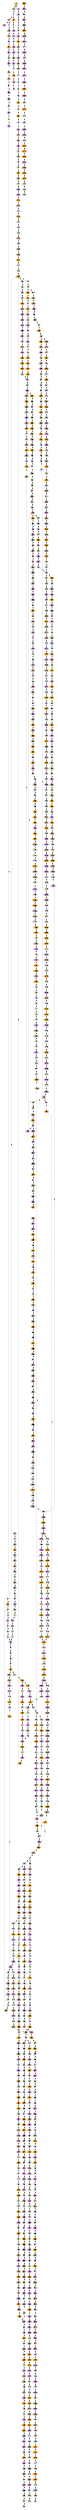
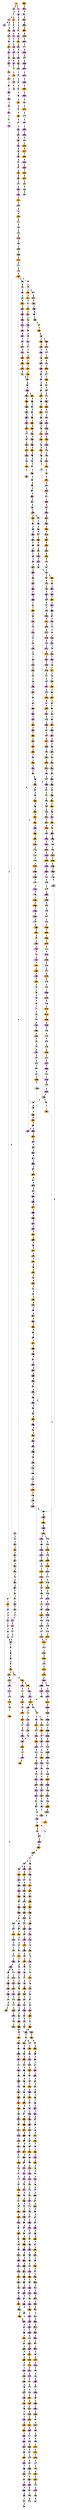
edge "S1" -> "S0": reversed
node "S655": added
